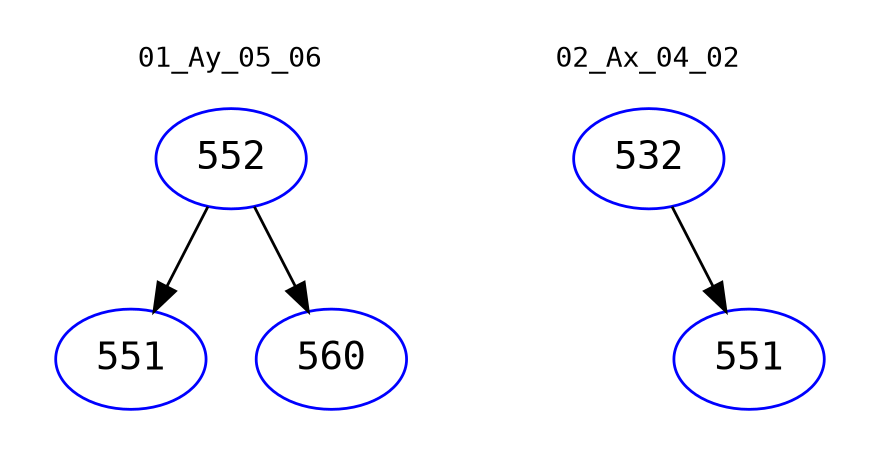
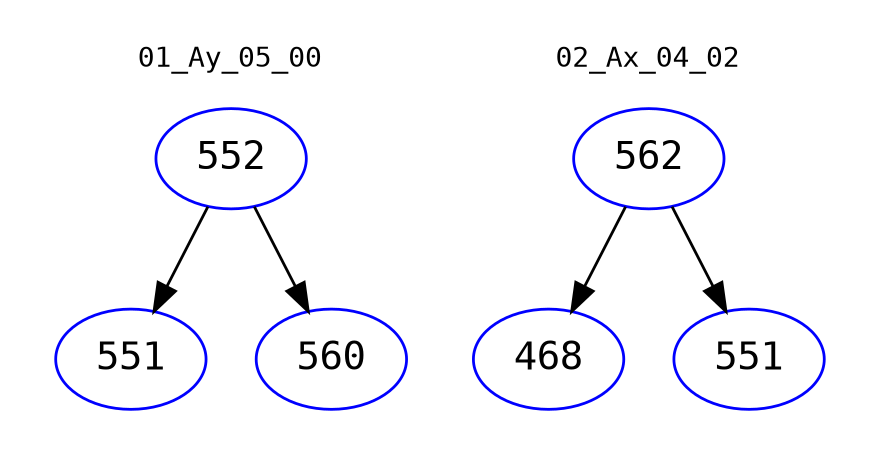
cluster "01_Ay_05_06": label "01_Ay_05_06" -> "01_Ay_05_00"
node "532": label "532" -> "562"
node "468": added
